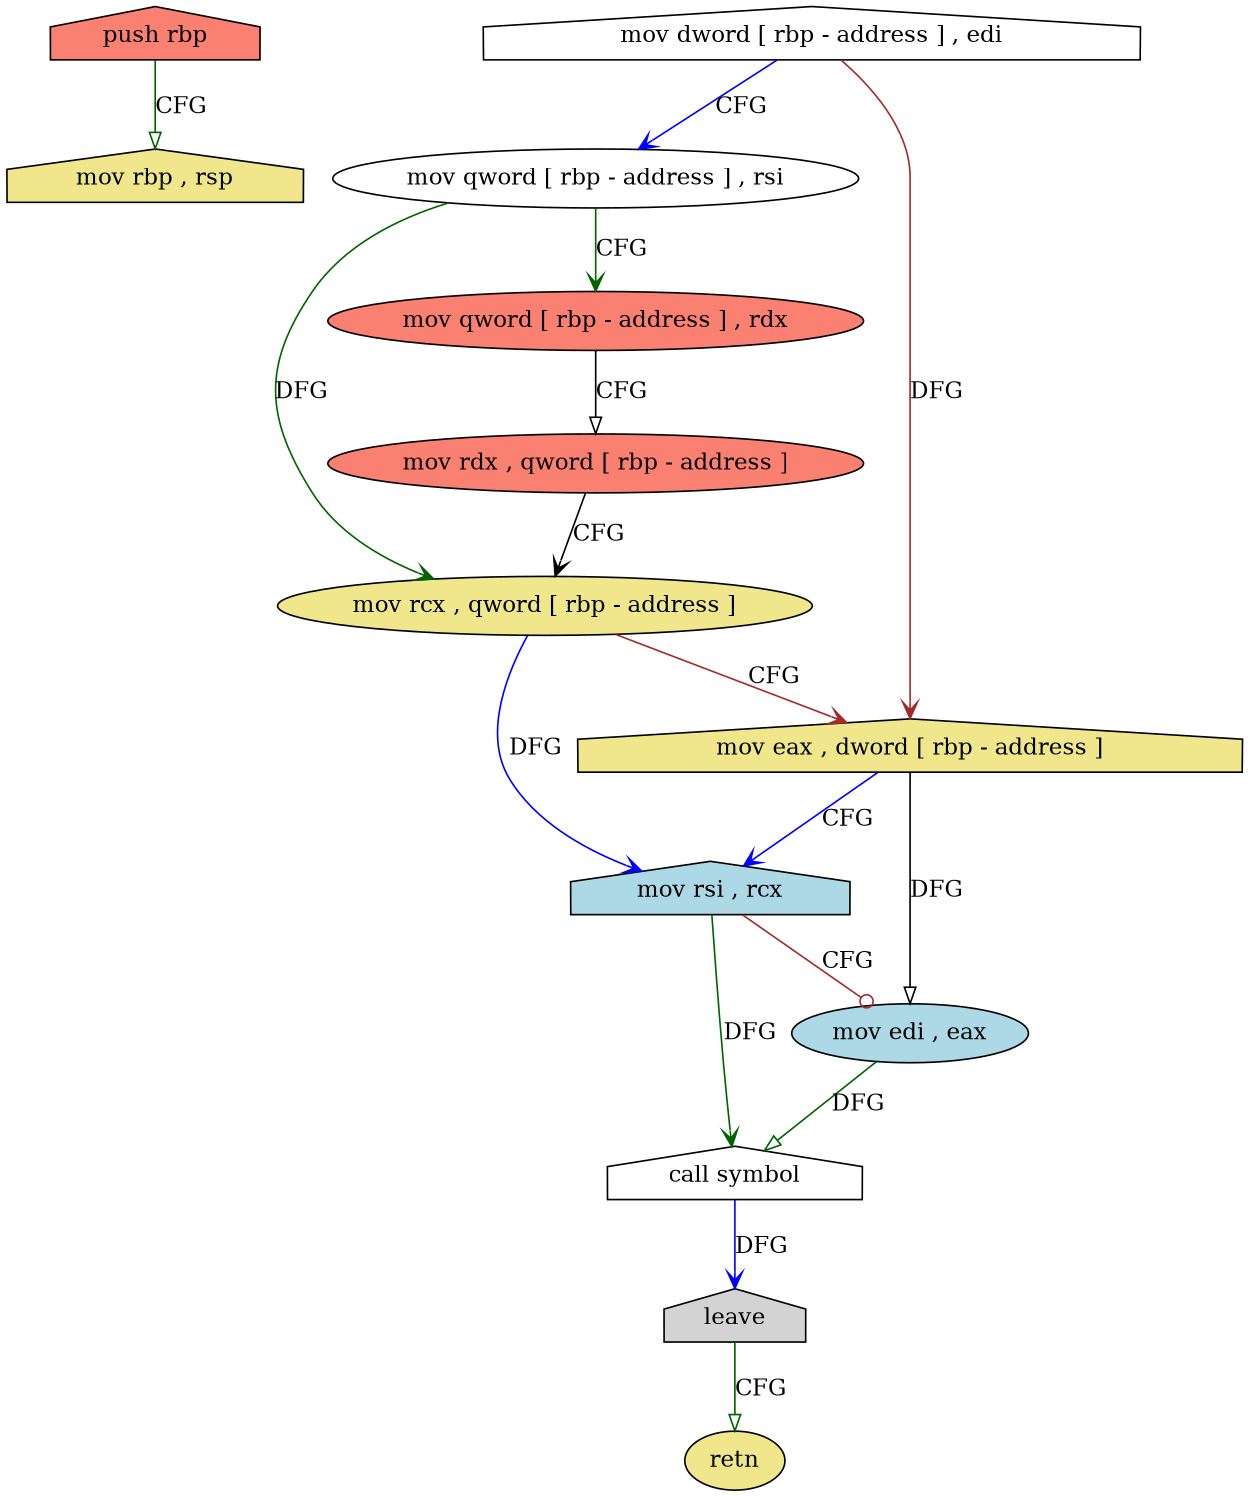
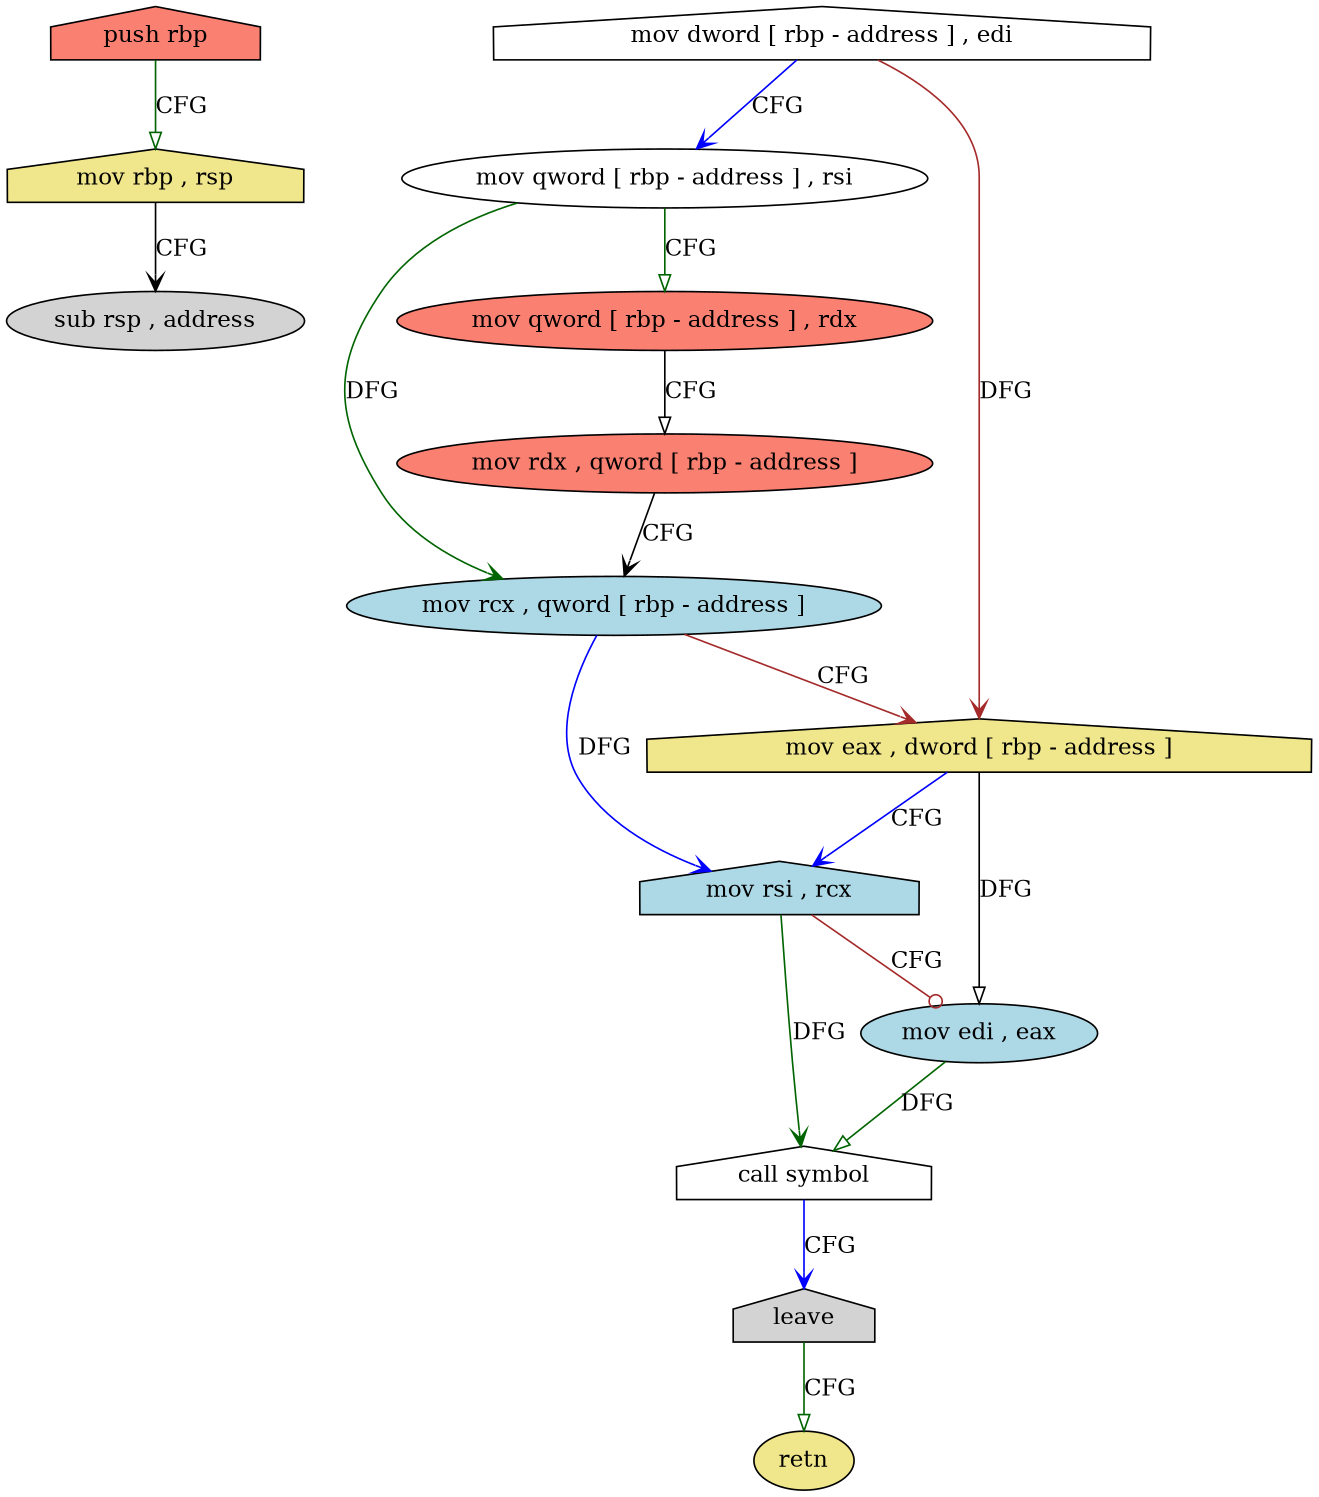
edge "mov qword [ rbp - address ] , rsi" -> "mov qword [ rbp - address ] , rdx": arrowhead vee -> onormal
node "sub rsp , address": added
node "mov rcx , qword [ rbp - address ]": fillcolor khaki -> lightblue
edge "call symbol" -> "leave": label "DFG" -> "CFG"
